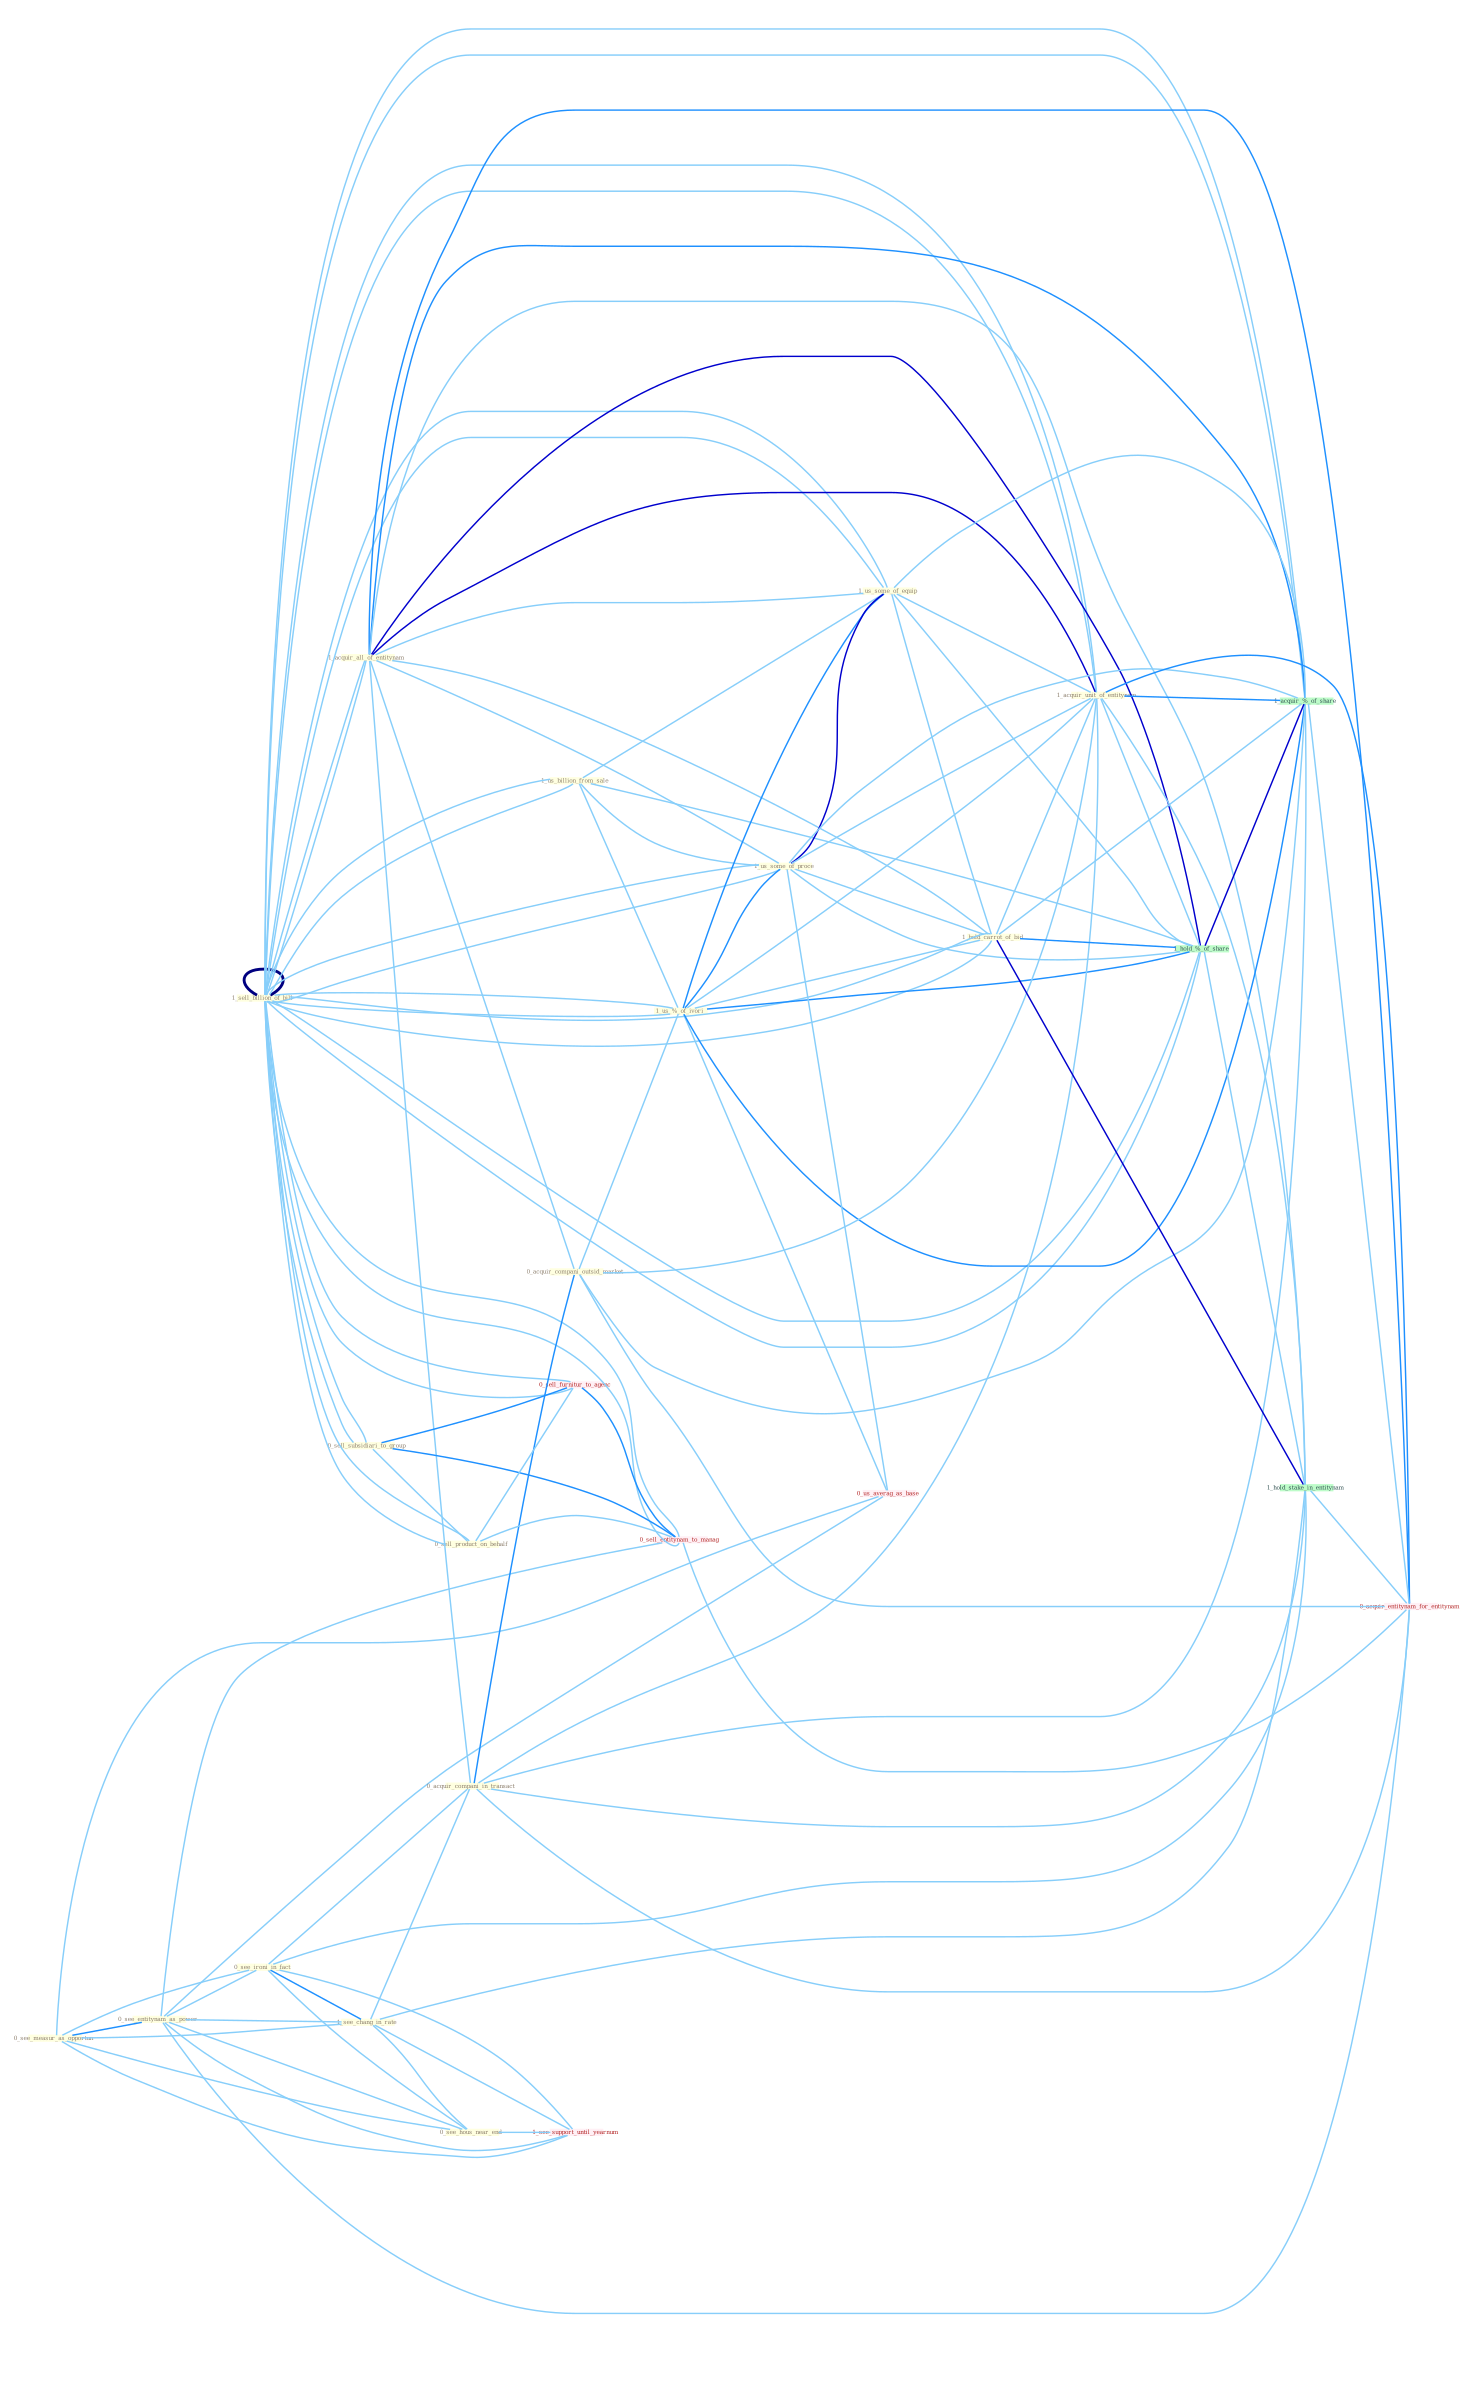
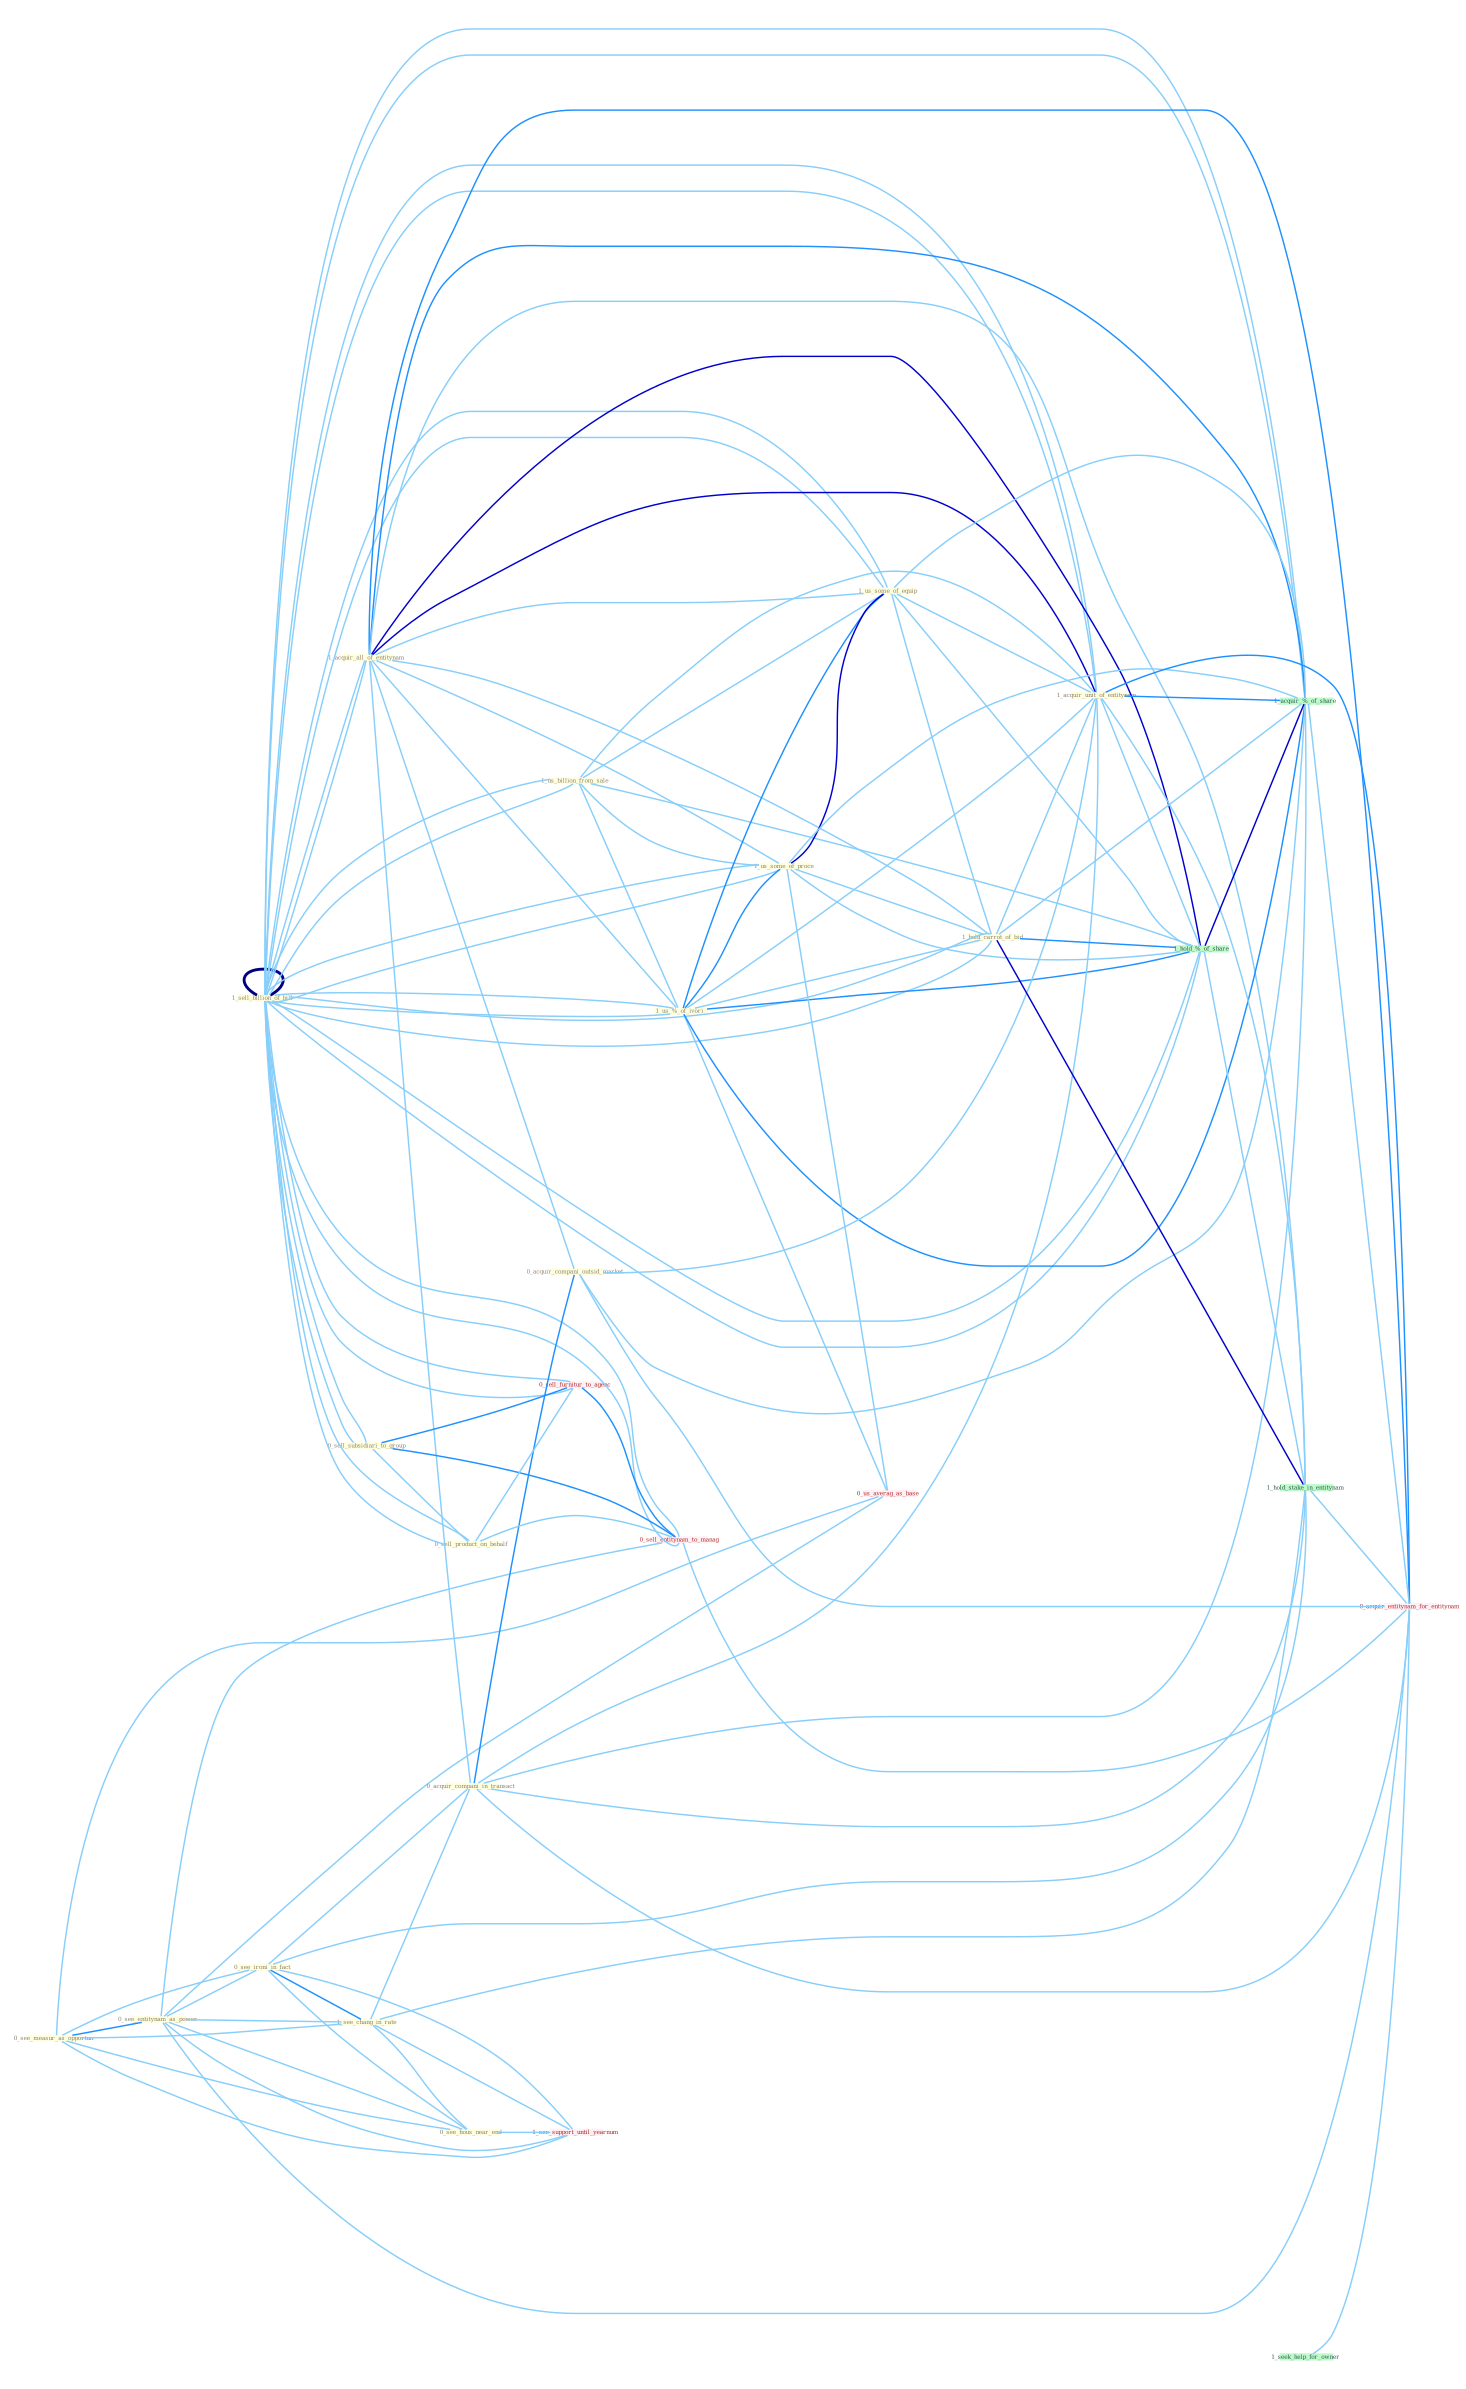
edge "1_acquir_unit_of_entitynam" -- "1_us_some_of_proce": now "1_acquir_unit_of_entitynam" -- "1_us_billion_from_sale"
edge "1_us_%_of_ivori" -- "0_acquir_compani_outsid_market": now "1_us_%_of_ivori" -- "1_acquir_all_of_entitynam"
node "1_seek_help_for_owner": added
